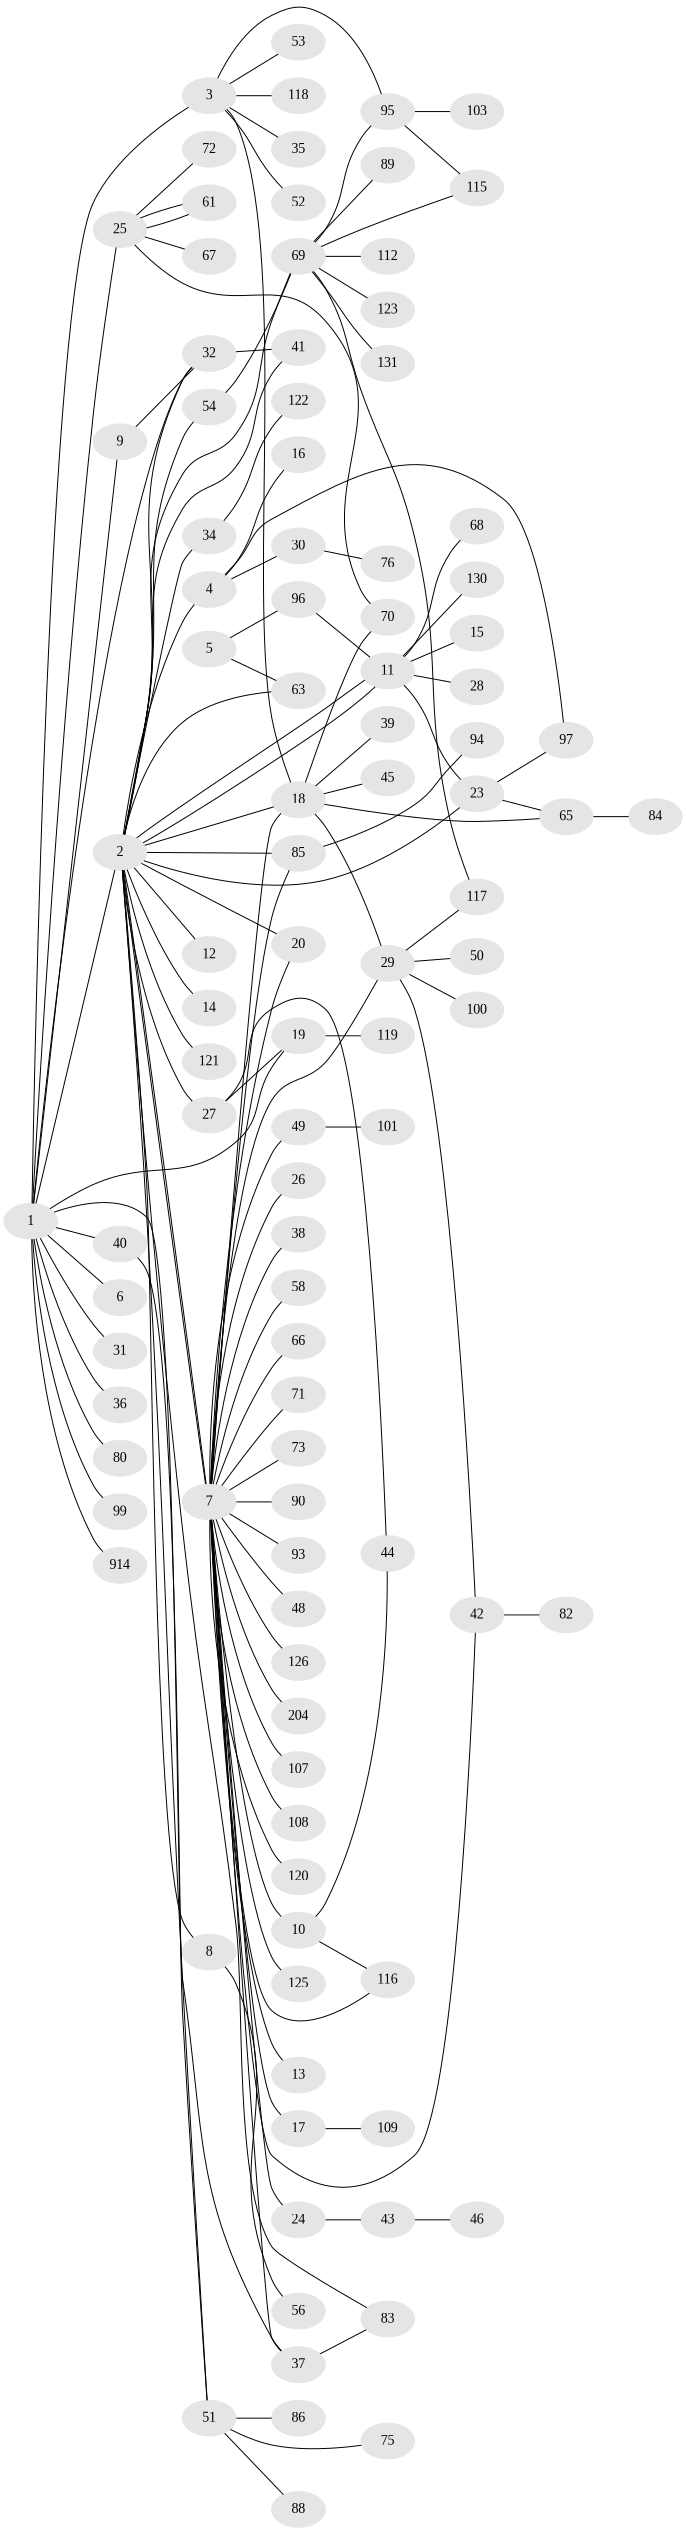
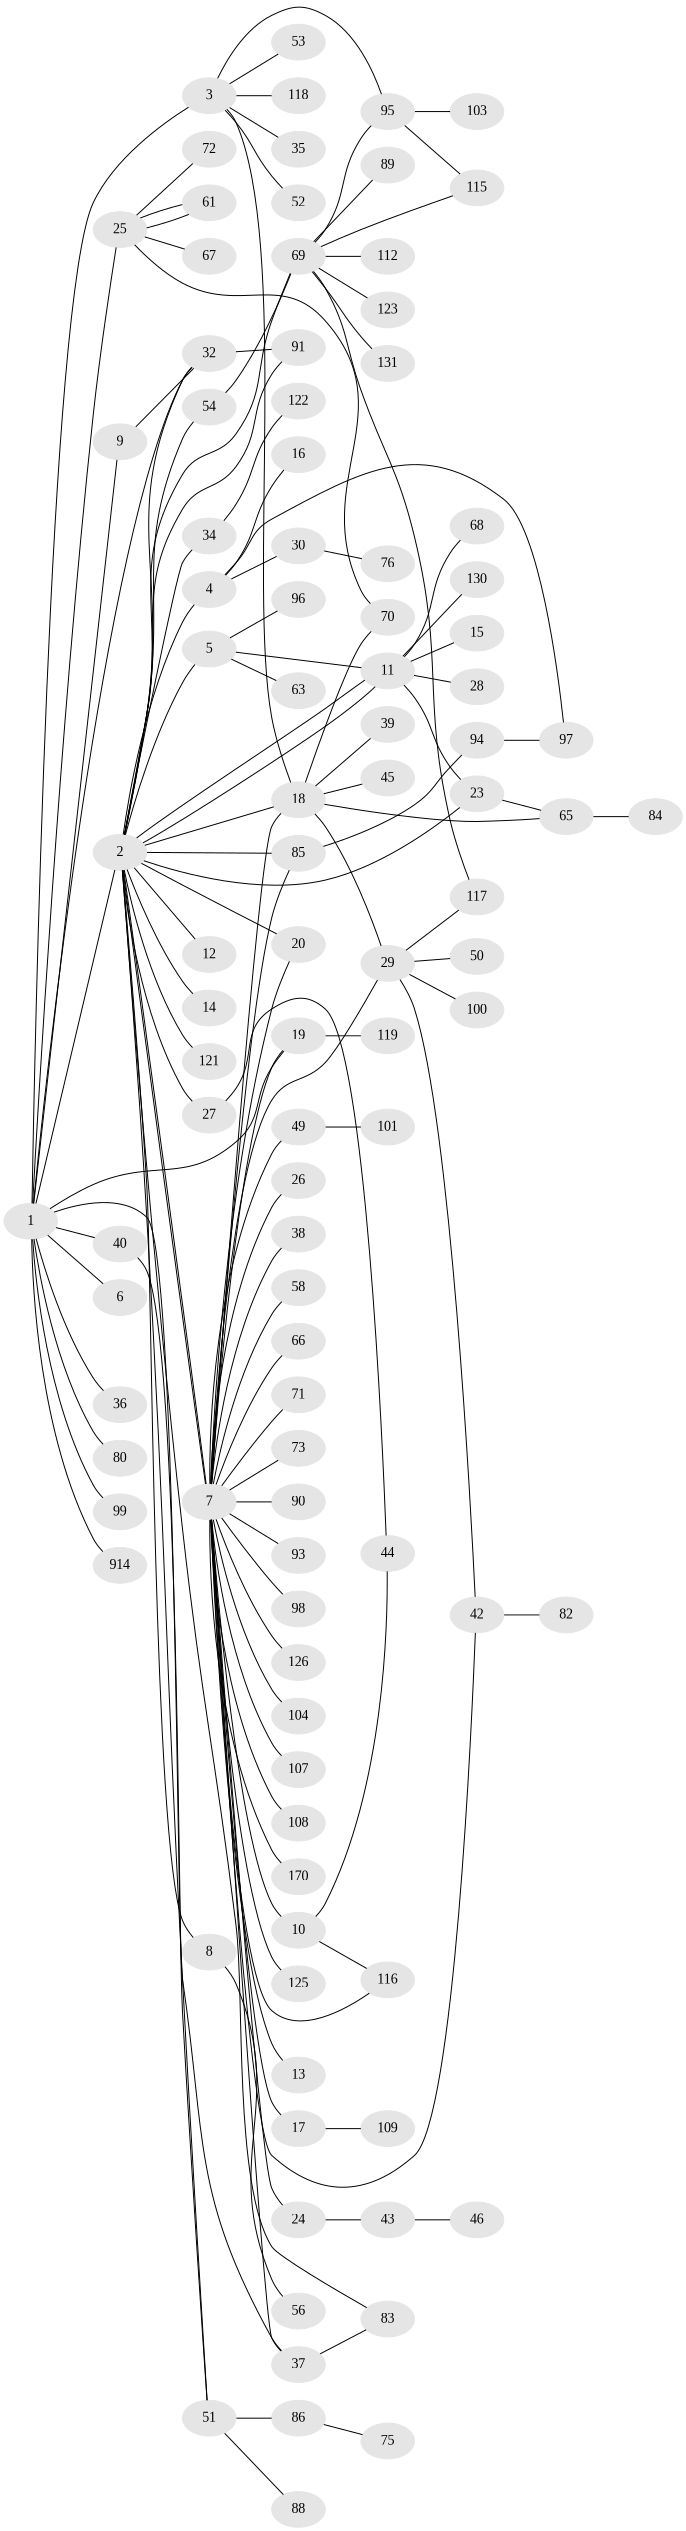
node "41": label "41" -> "91"
edge "96" -- "11": now "5" -- "11"
edge "63" -- "2": now "5" -- "2"
edge "97" -- "23": now "97" -- "94"
edge "19" -- "27": now "19" -- "7"
node "31": removed
node "48": label "48" -> "98"
node "204": label "204" -> "104"
node "120": label "120" -> "170"
edge "51" -- "75": now "86" -- "75"
